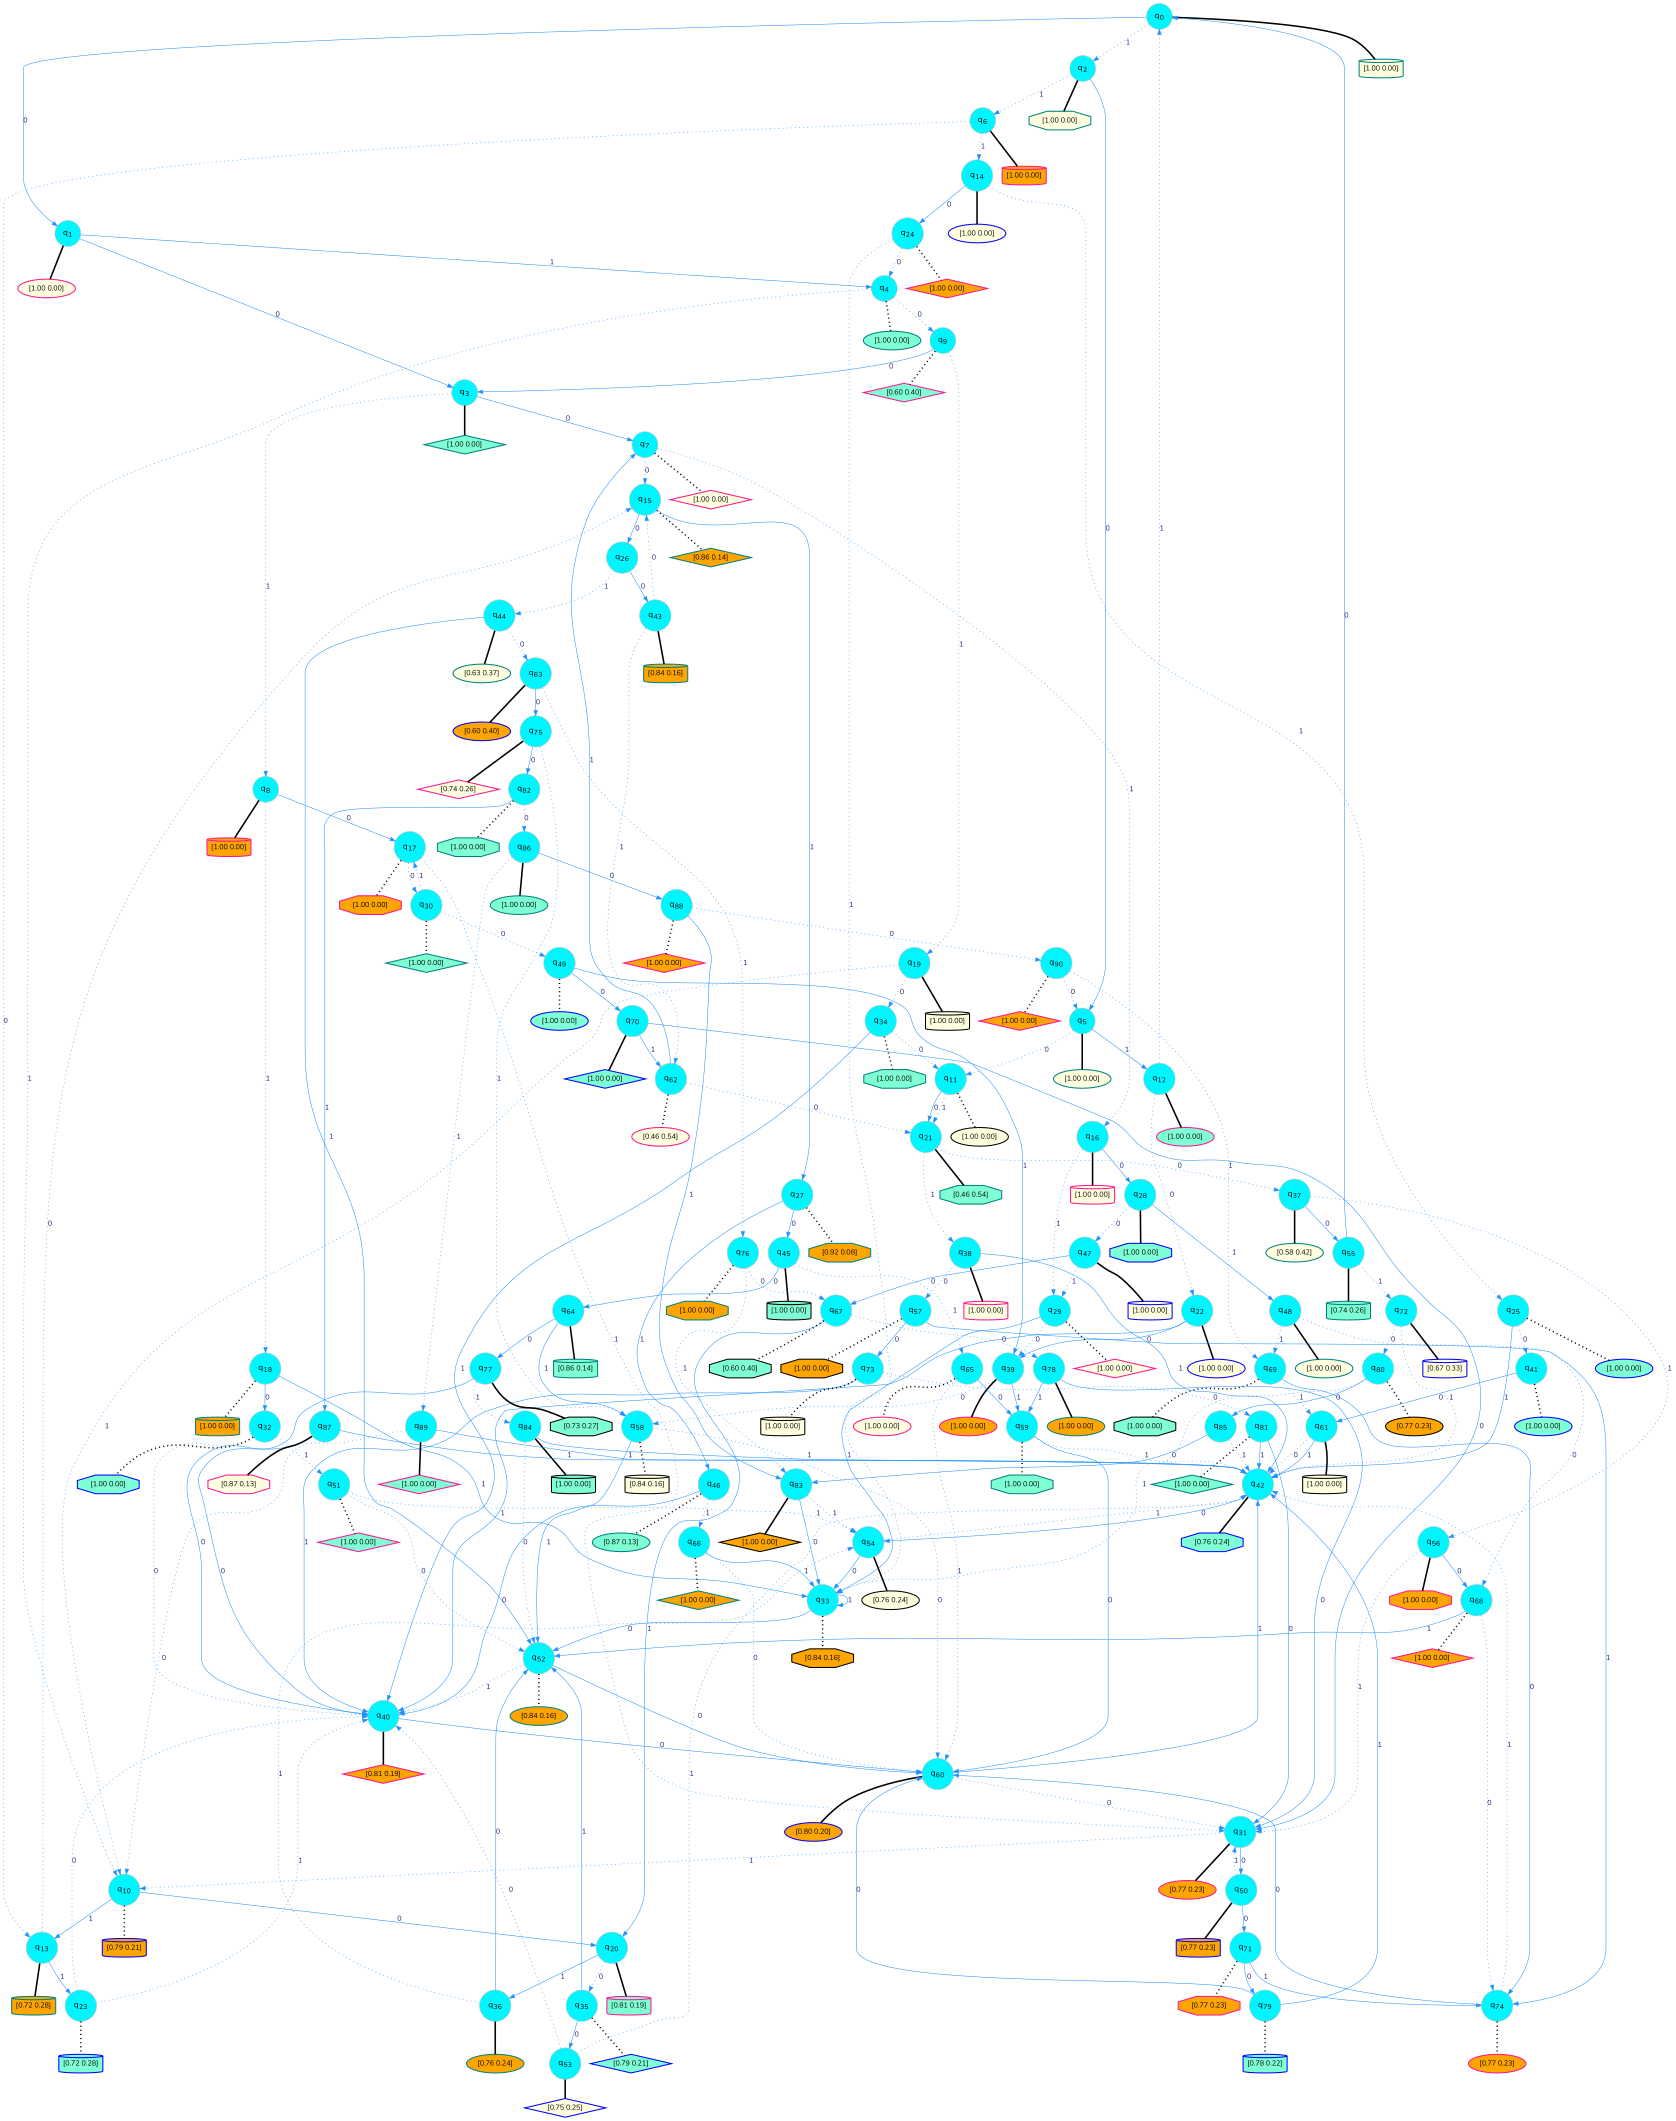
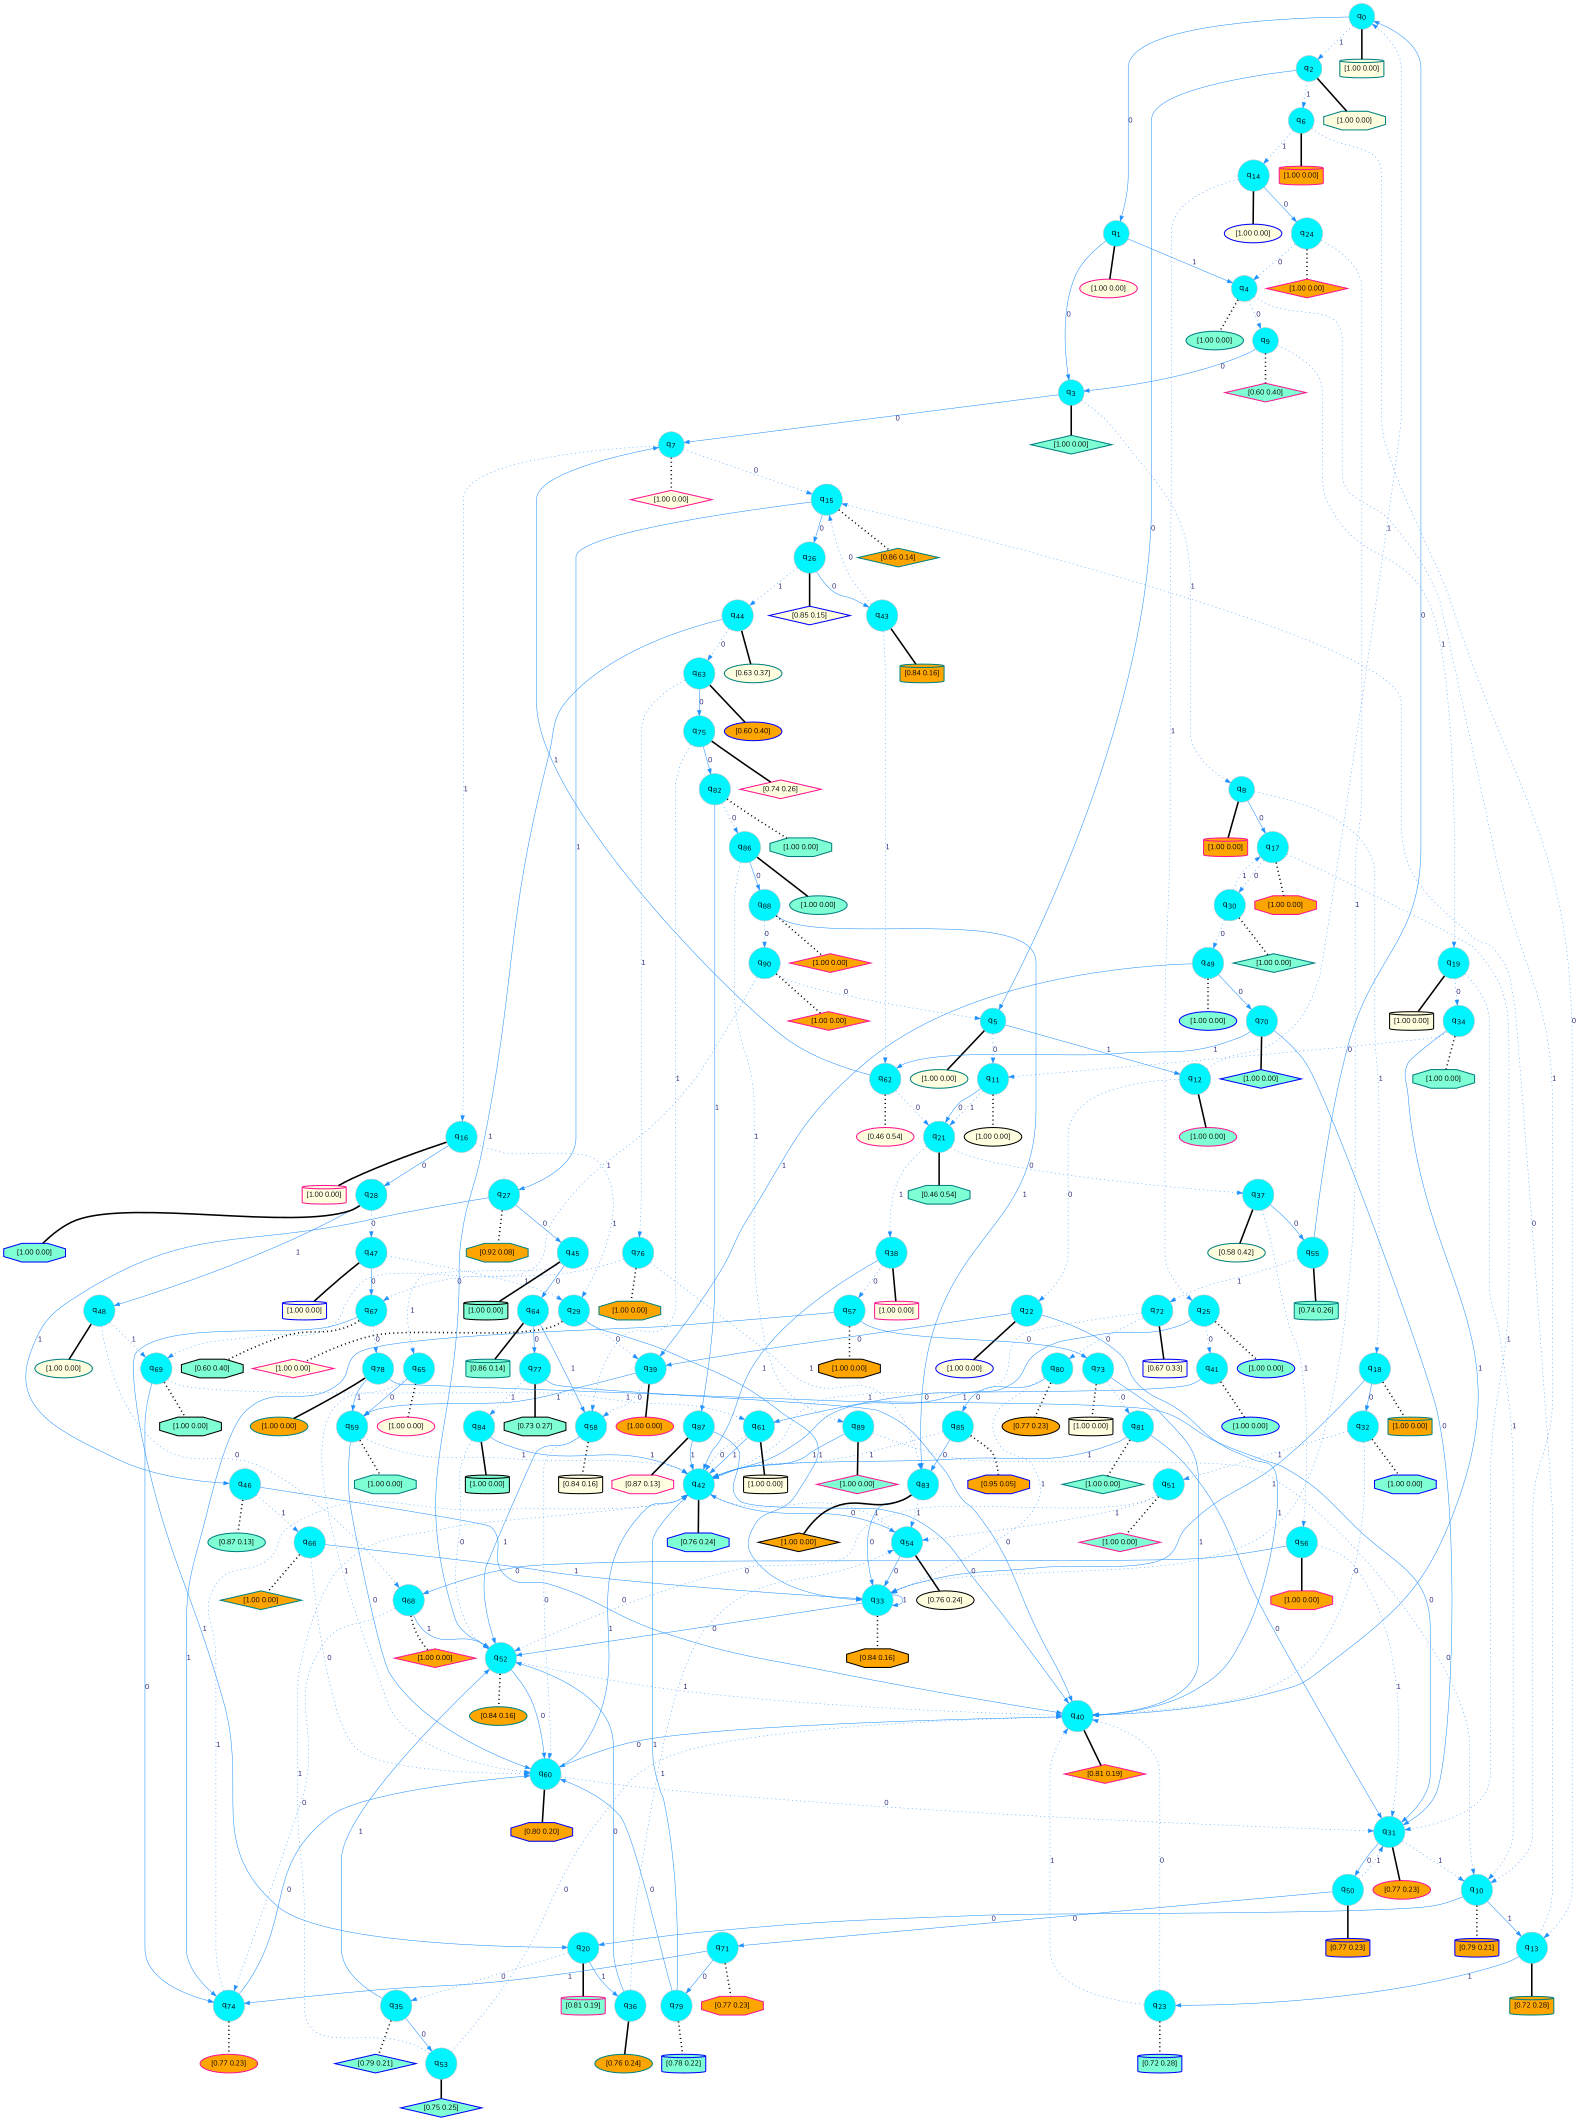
node "[0.85 0.15]": added
node "[0.95 0.05]": added
node "[0.80 0.20]": shape ellipse -> octagon
node "[0.75 0.25]": fillcolor lightyellow -> aquamarine
